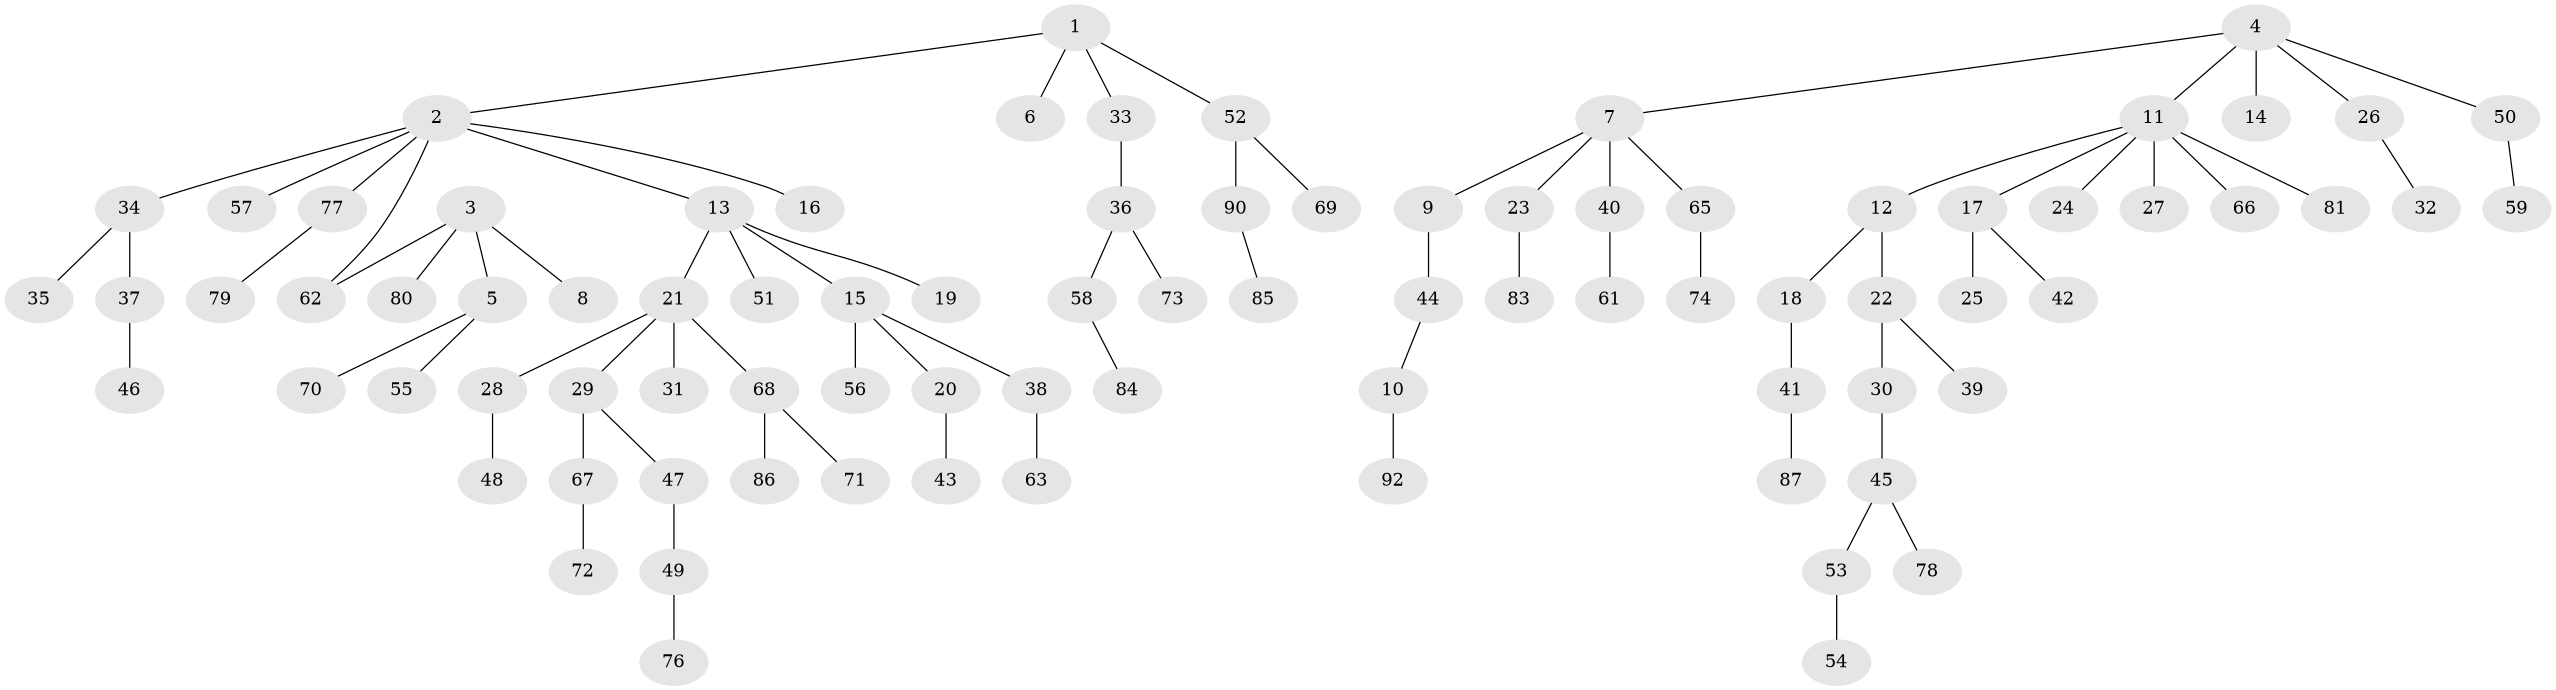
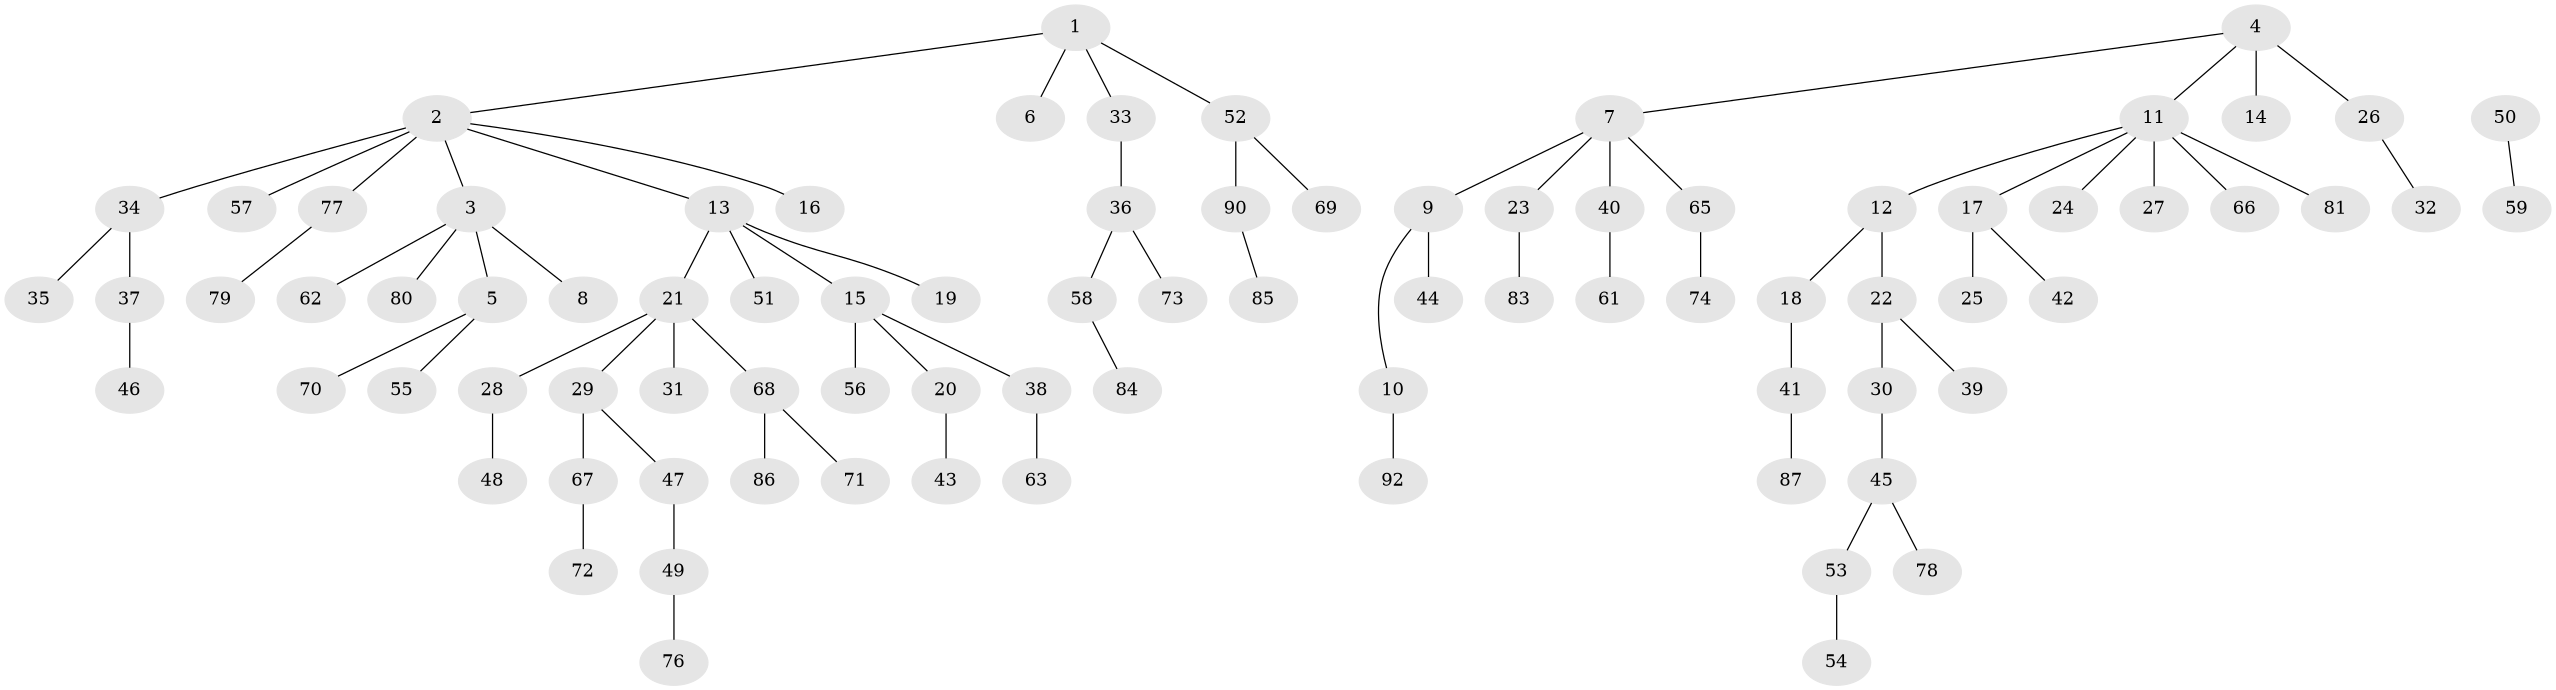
edge "4" -- "50": removed
edge "2" -- "62": now "2" -- "3"
edge "44" -- "10": now "9" -- "10"
